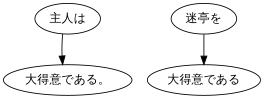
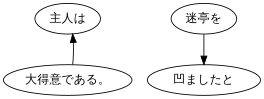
edge "主人は" -> "大得意である。": reversed
node "大得意である": label "大得意である" -> "凹ましたと"
